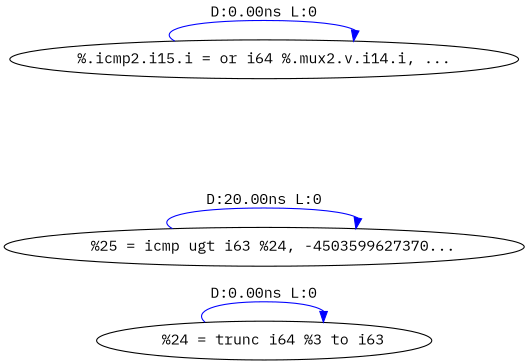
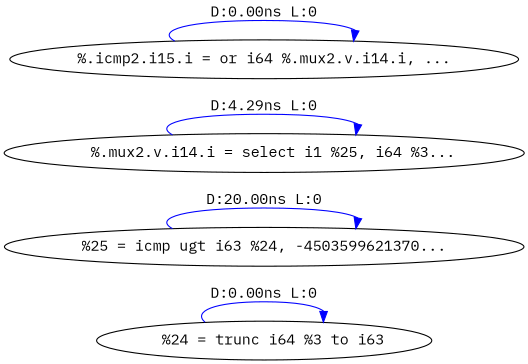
node "%.mux2.v.i14.i = select i1 %25, i64 %3...": added
node "%25 = icmp ugt i63 %24, -4503599627370...": label "%25 = icmp ugt i63 %24, -4503599627370..." -> "%25 = icmp ugt i63 %24, -4503599621370..."
